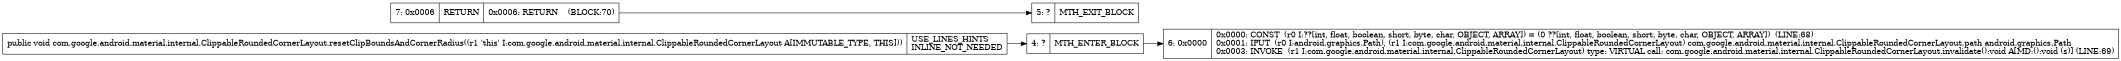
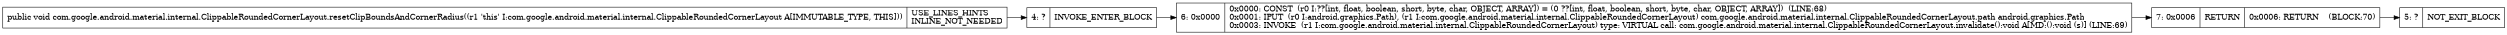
node "5: ?": text "MTH_EXIT_BLOCK" -> "NOT_EXIT_BLOCK"
edge "6: 0x0000" -> "7: 0x0006": added
node "4: ?": text "MTH_ENTER_BLOCK" -> "INVOKE_ENTER_BLOCK"
